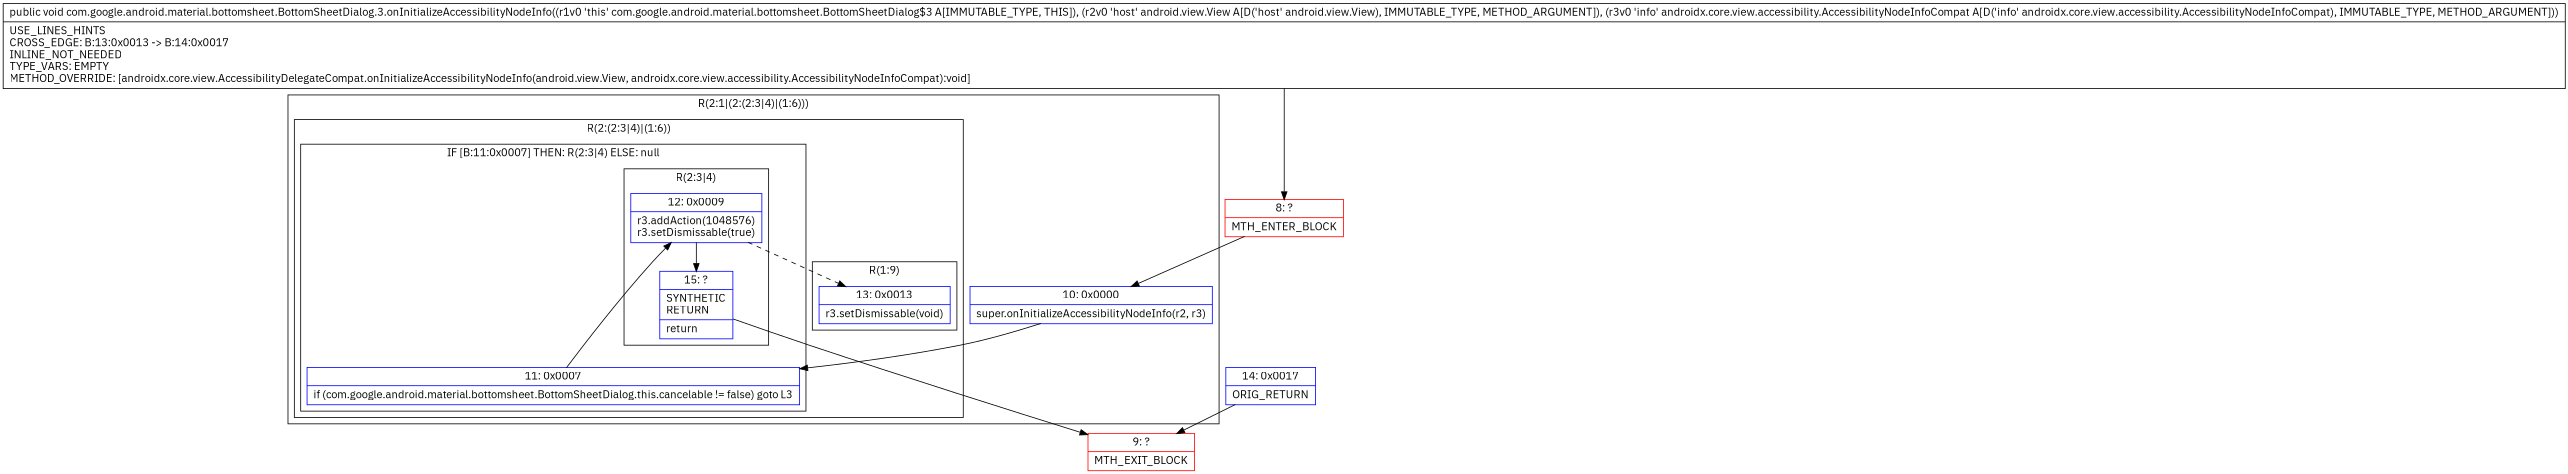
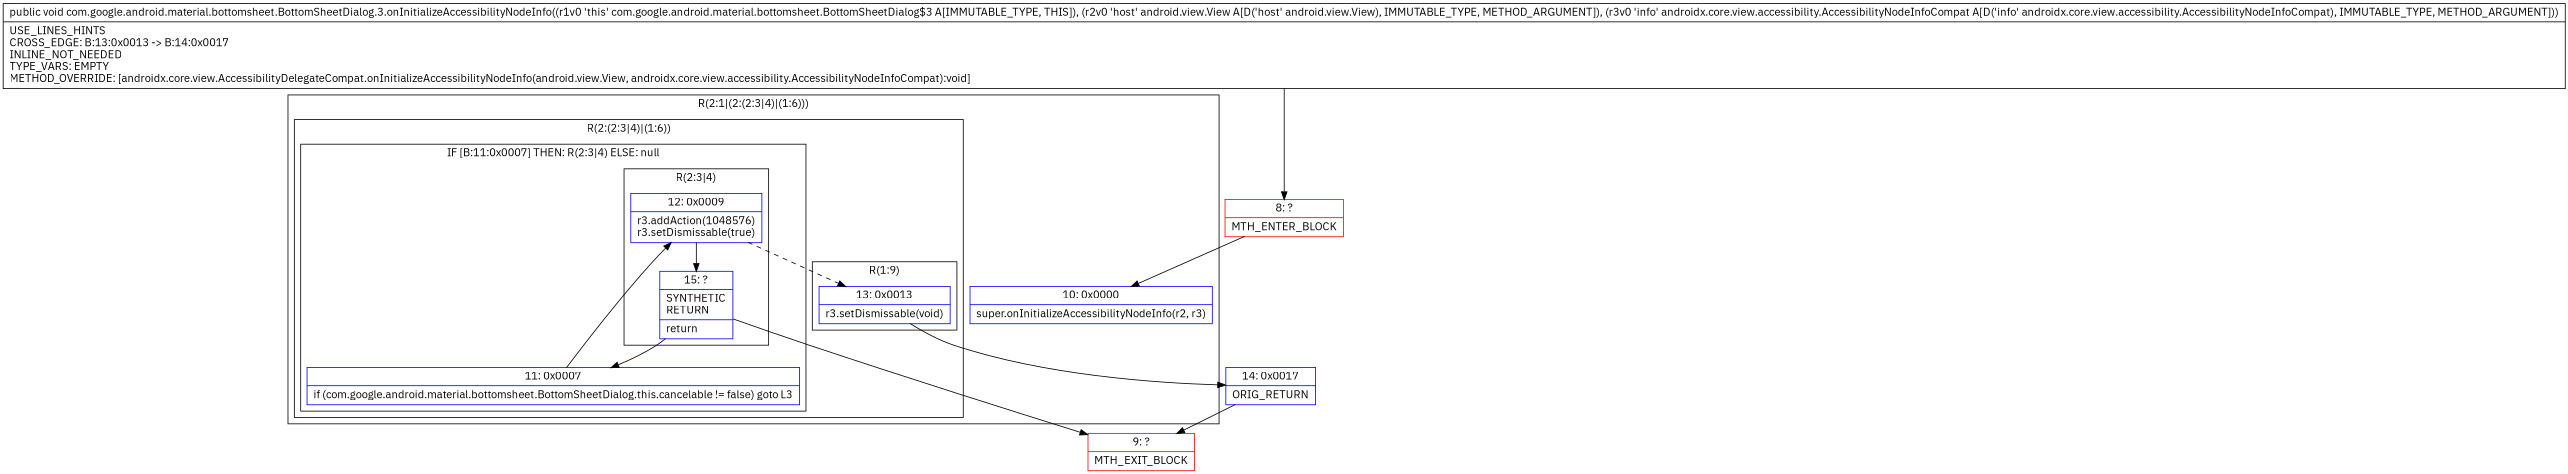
edge "10: 0x0000" -> "11: 0x0007": now "15: ?" -> "11: 0x0007"
edge "13: 0x0013" -> "14: 0x0017": added
